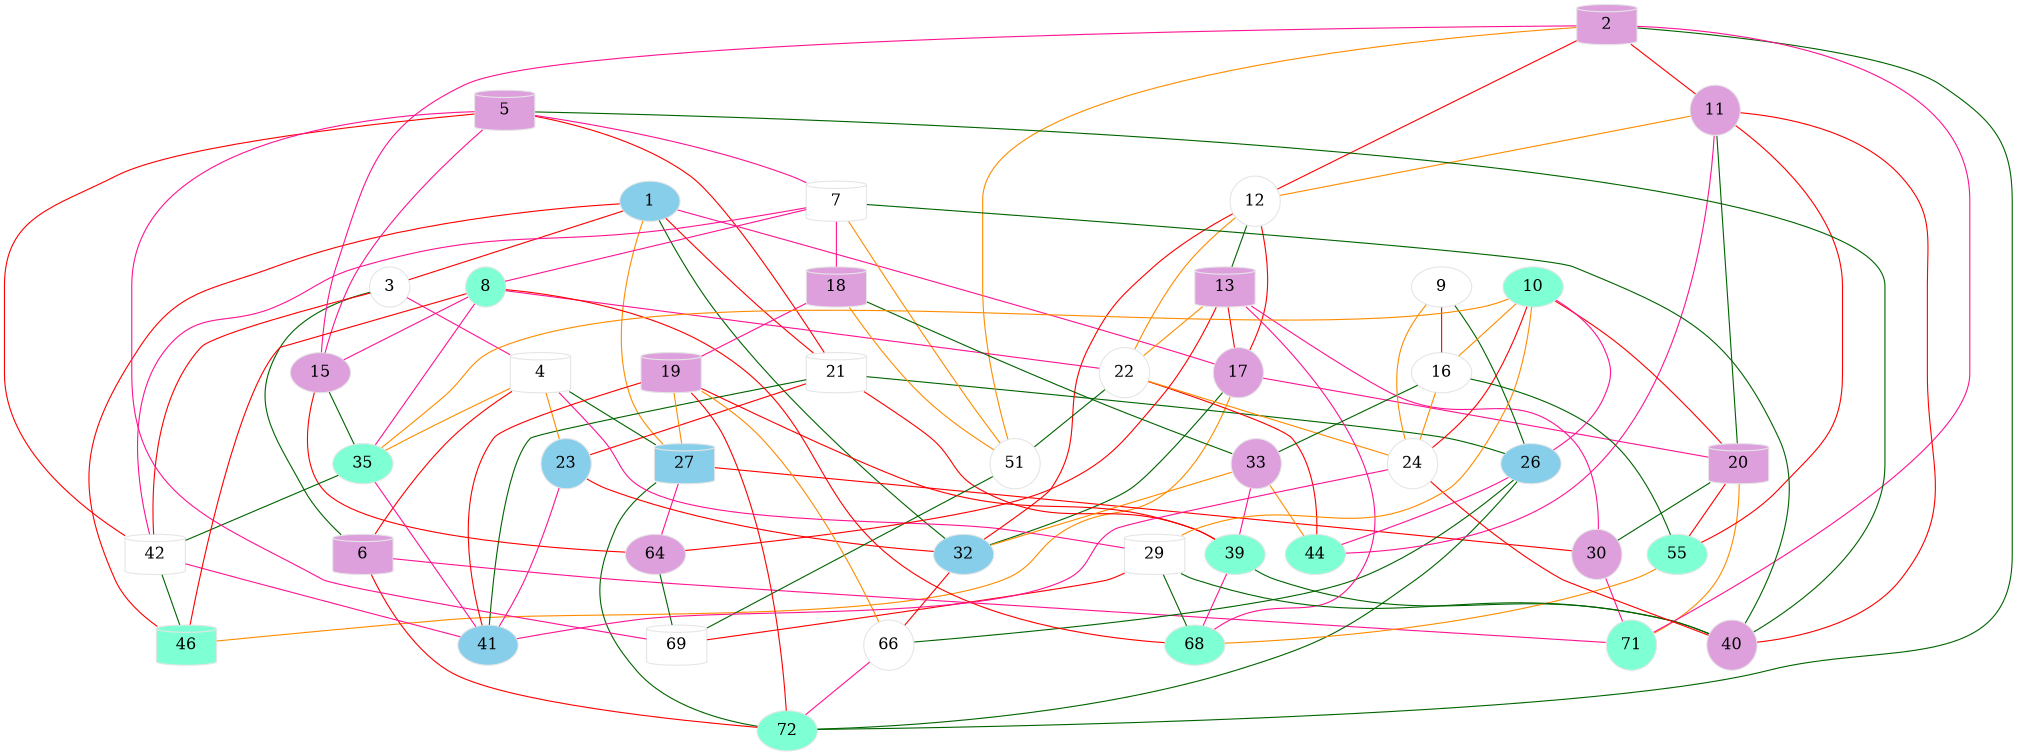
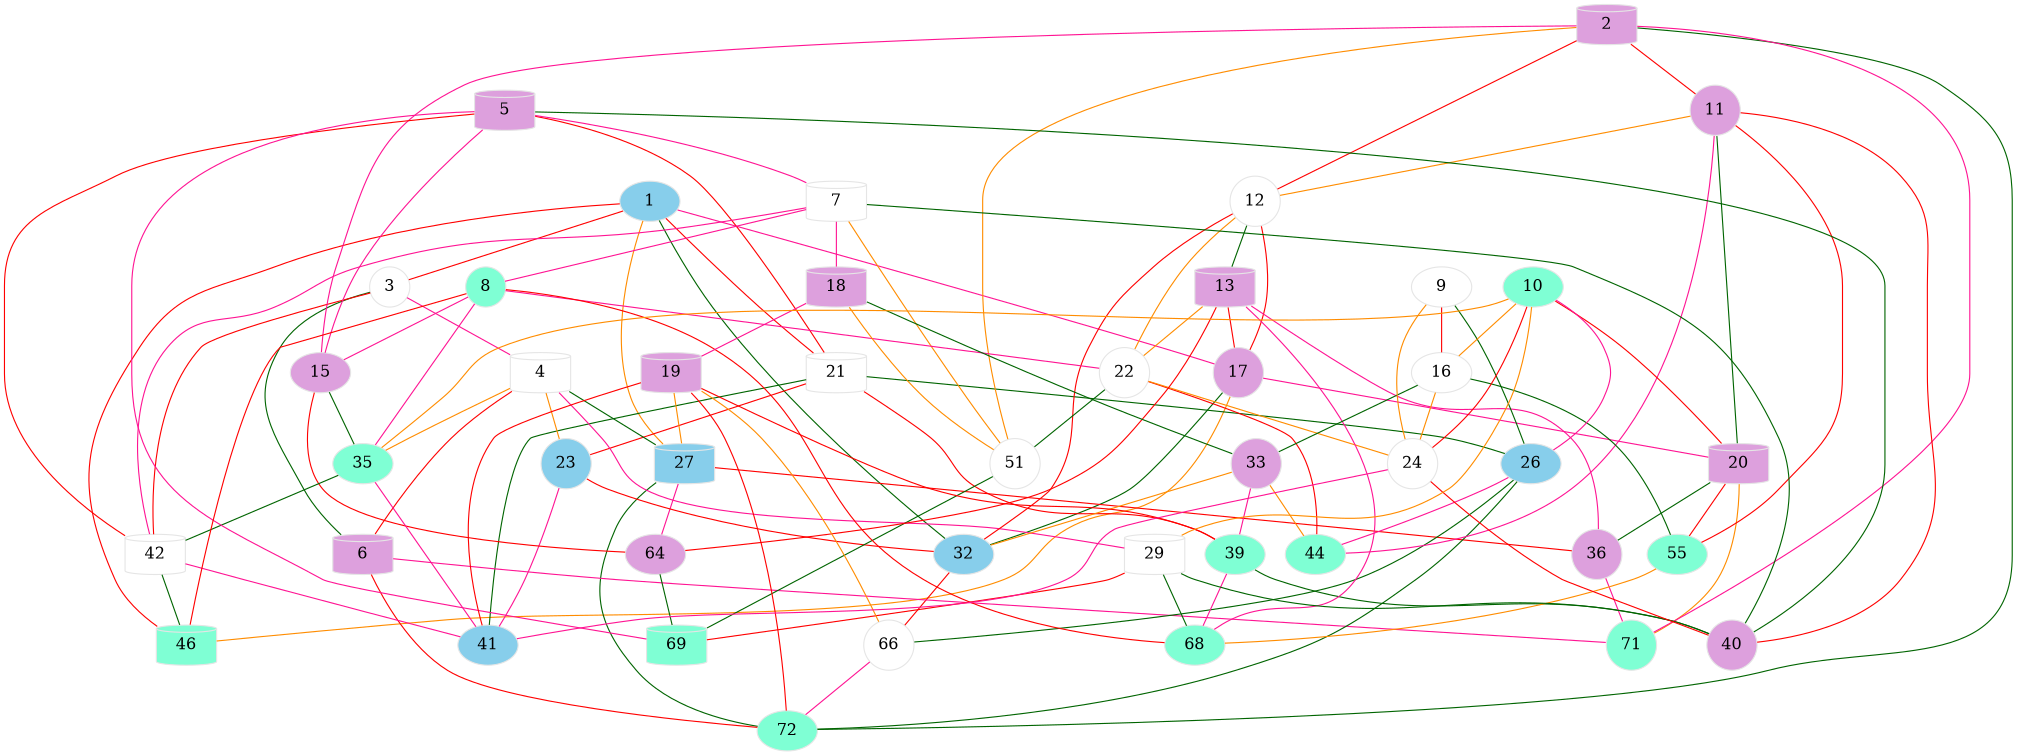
node "30": label "30" -> "36"
node "69": fillcolor white -> aquamarine
